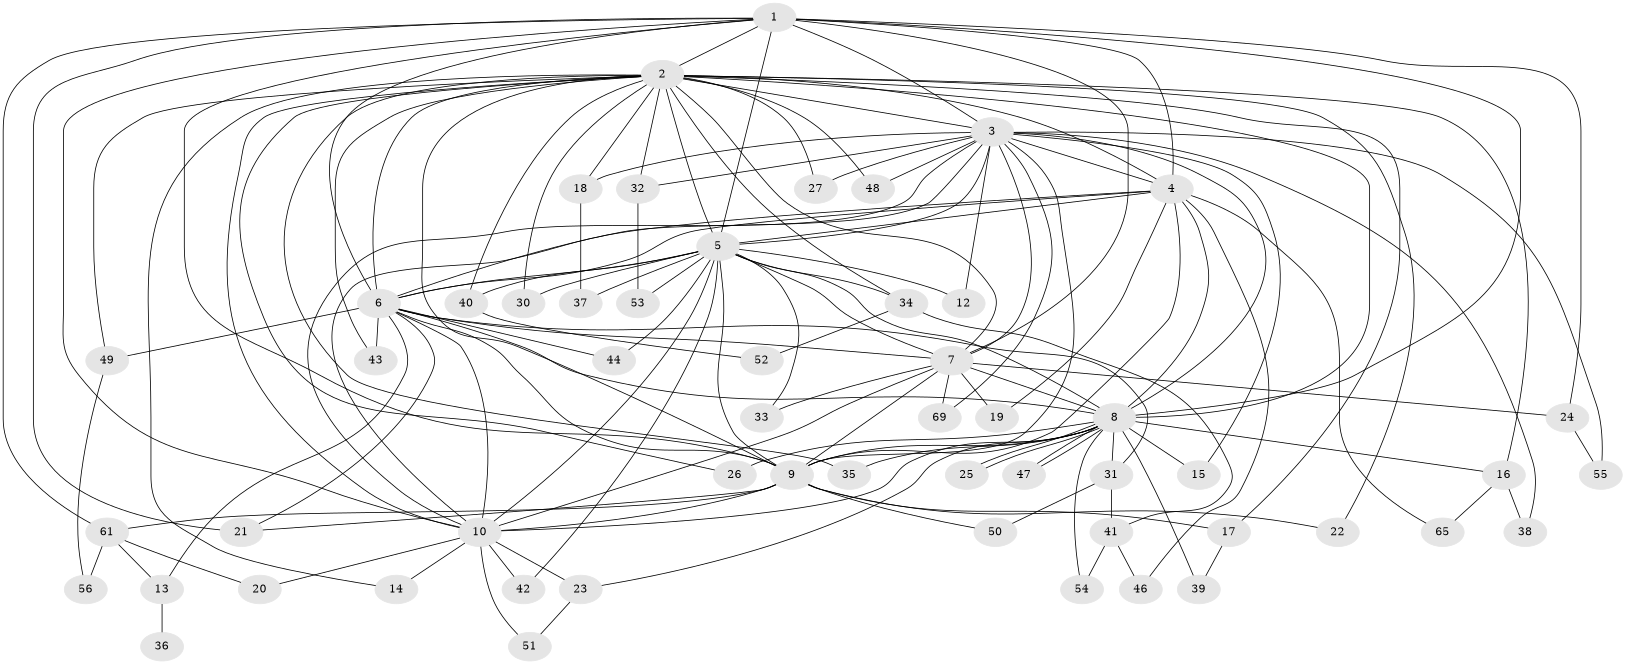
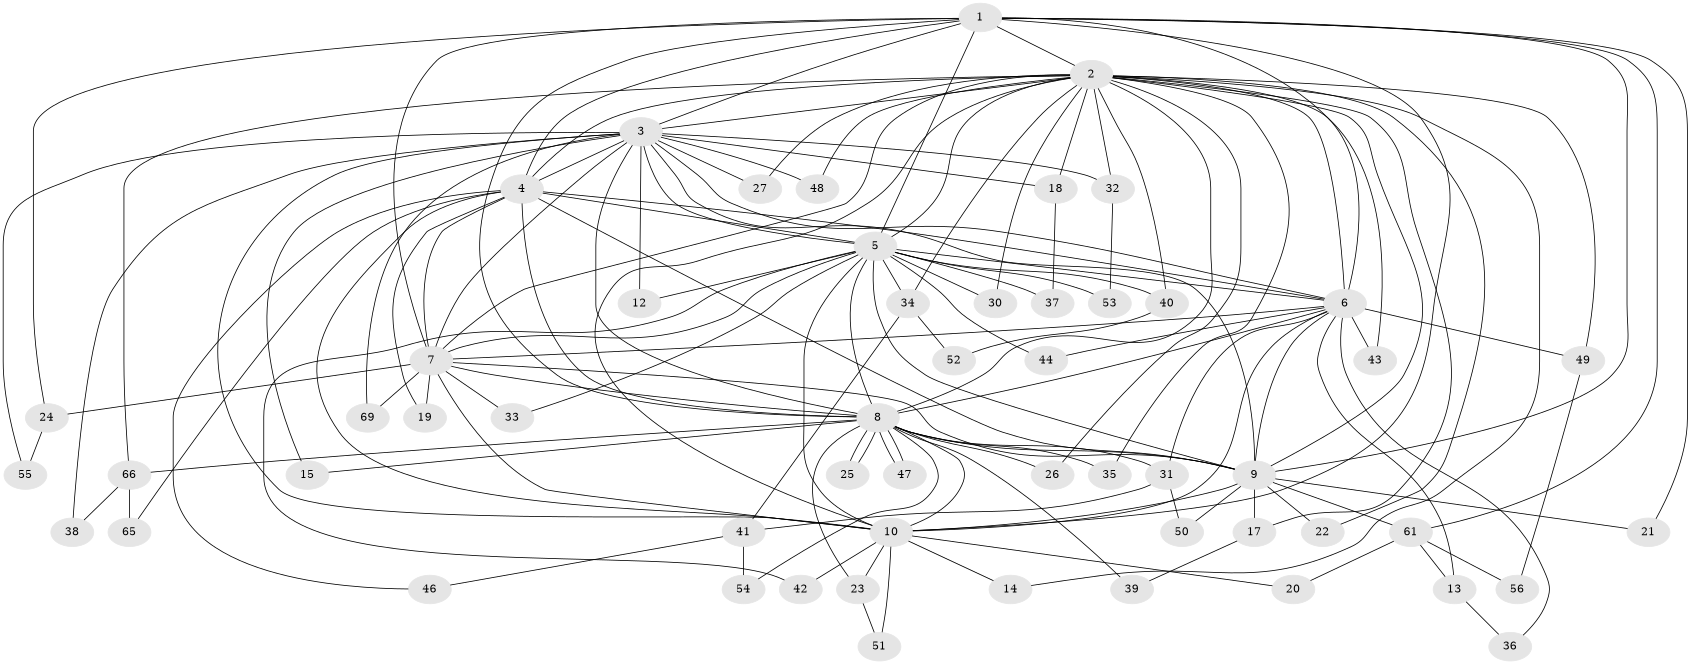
edge "4" -- "7": added
edge "6" -- "21": now "6" -- "36"
node "16": label "16" -> "66"
